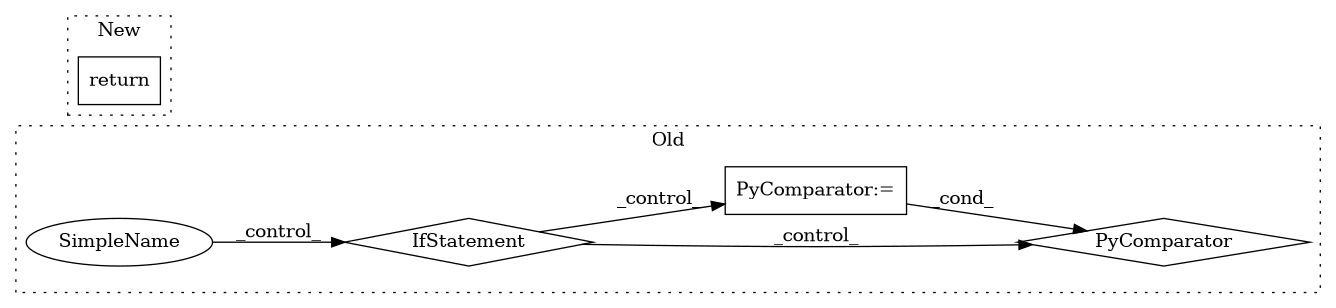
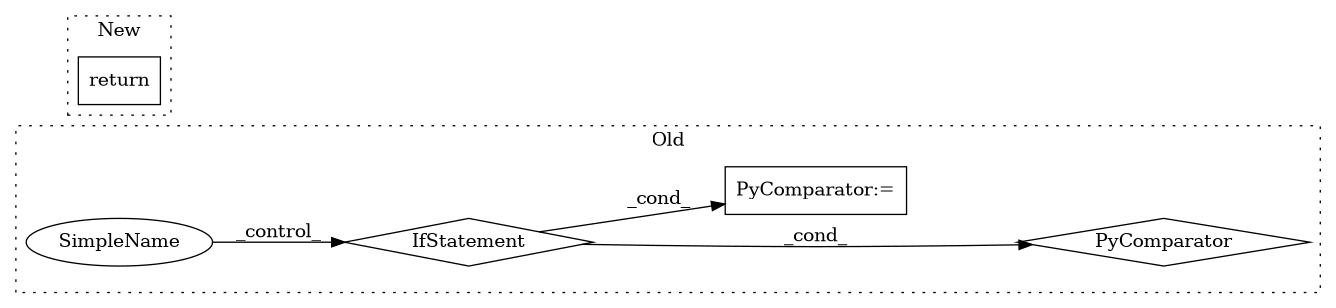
edge "IfStatement" -> "PyComparator:=": label "_control_" -> "_cond_"
edge "PyComparator:=" -> "PyComparator": removed, label "_cond_"
edge "IfStatement" -> "PyComparator": label "_control_" -> "_cond_"
